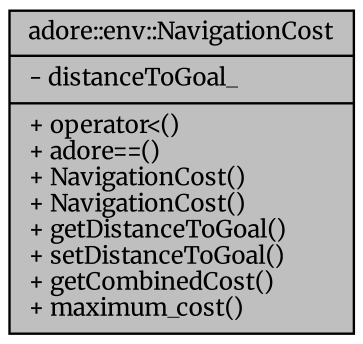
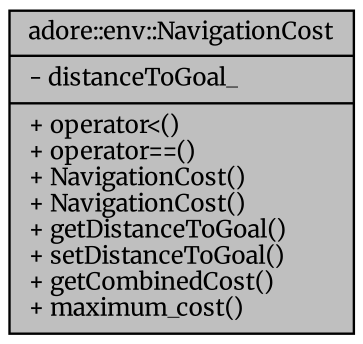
node "adore::env::NavigationCost": text "+ adore==()" -> "+ operator==()"
